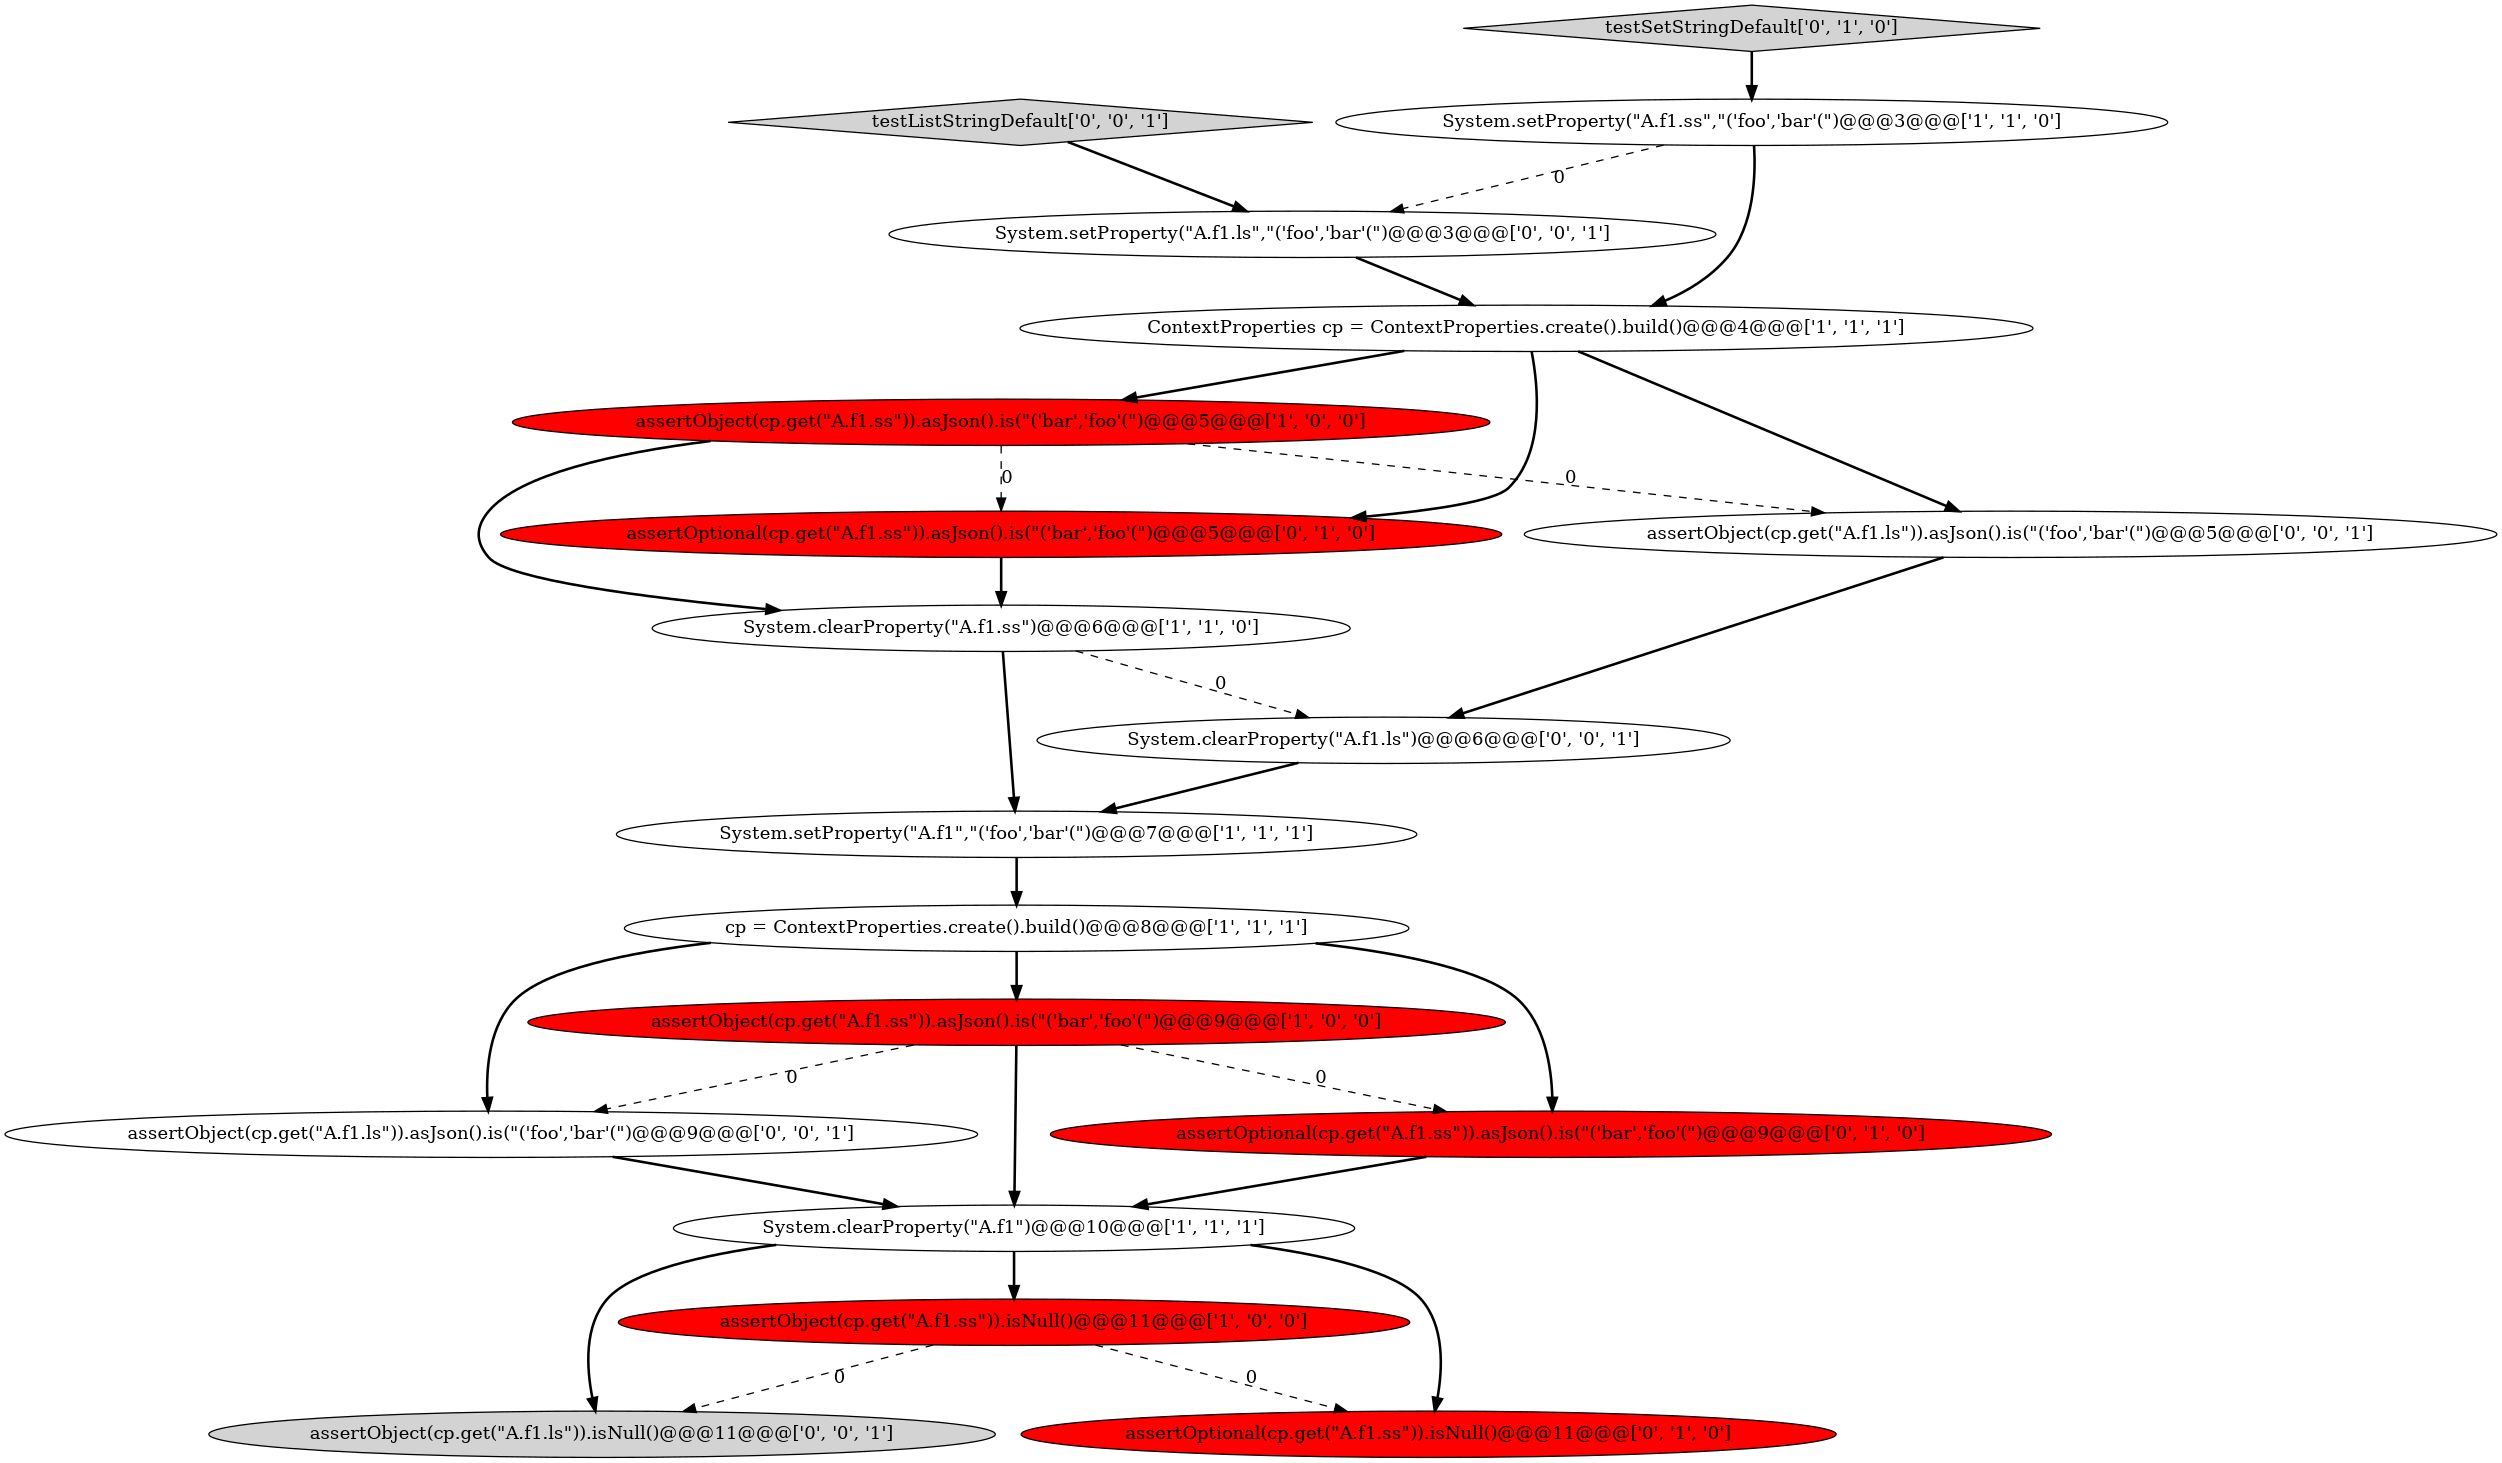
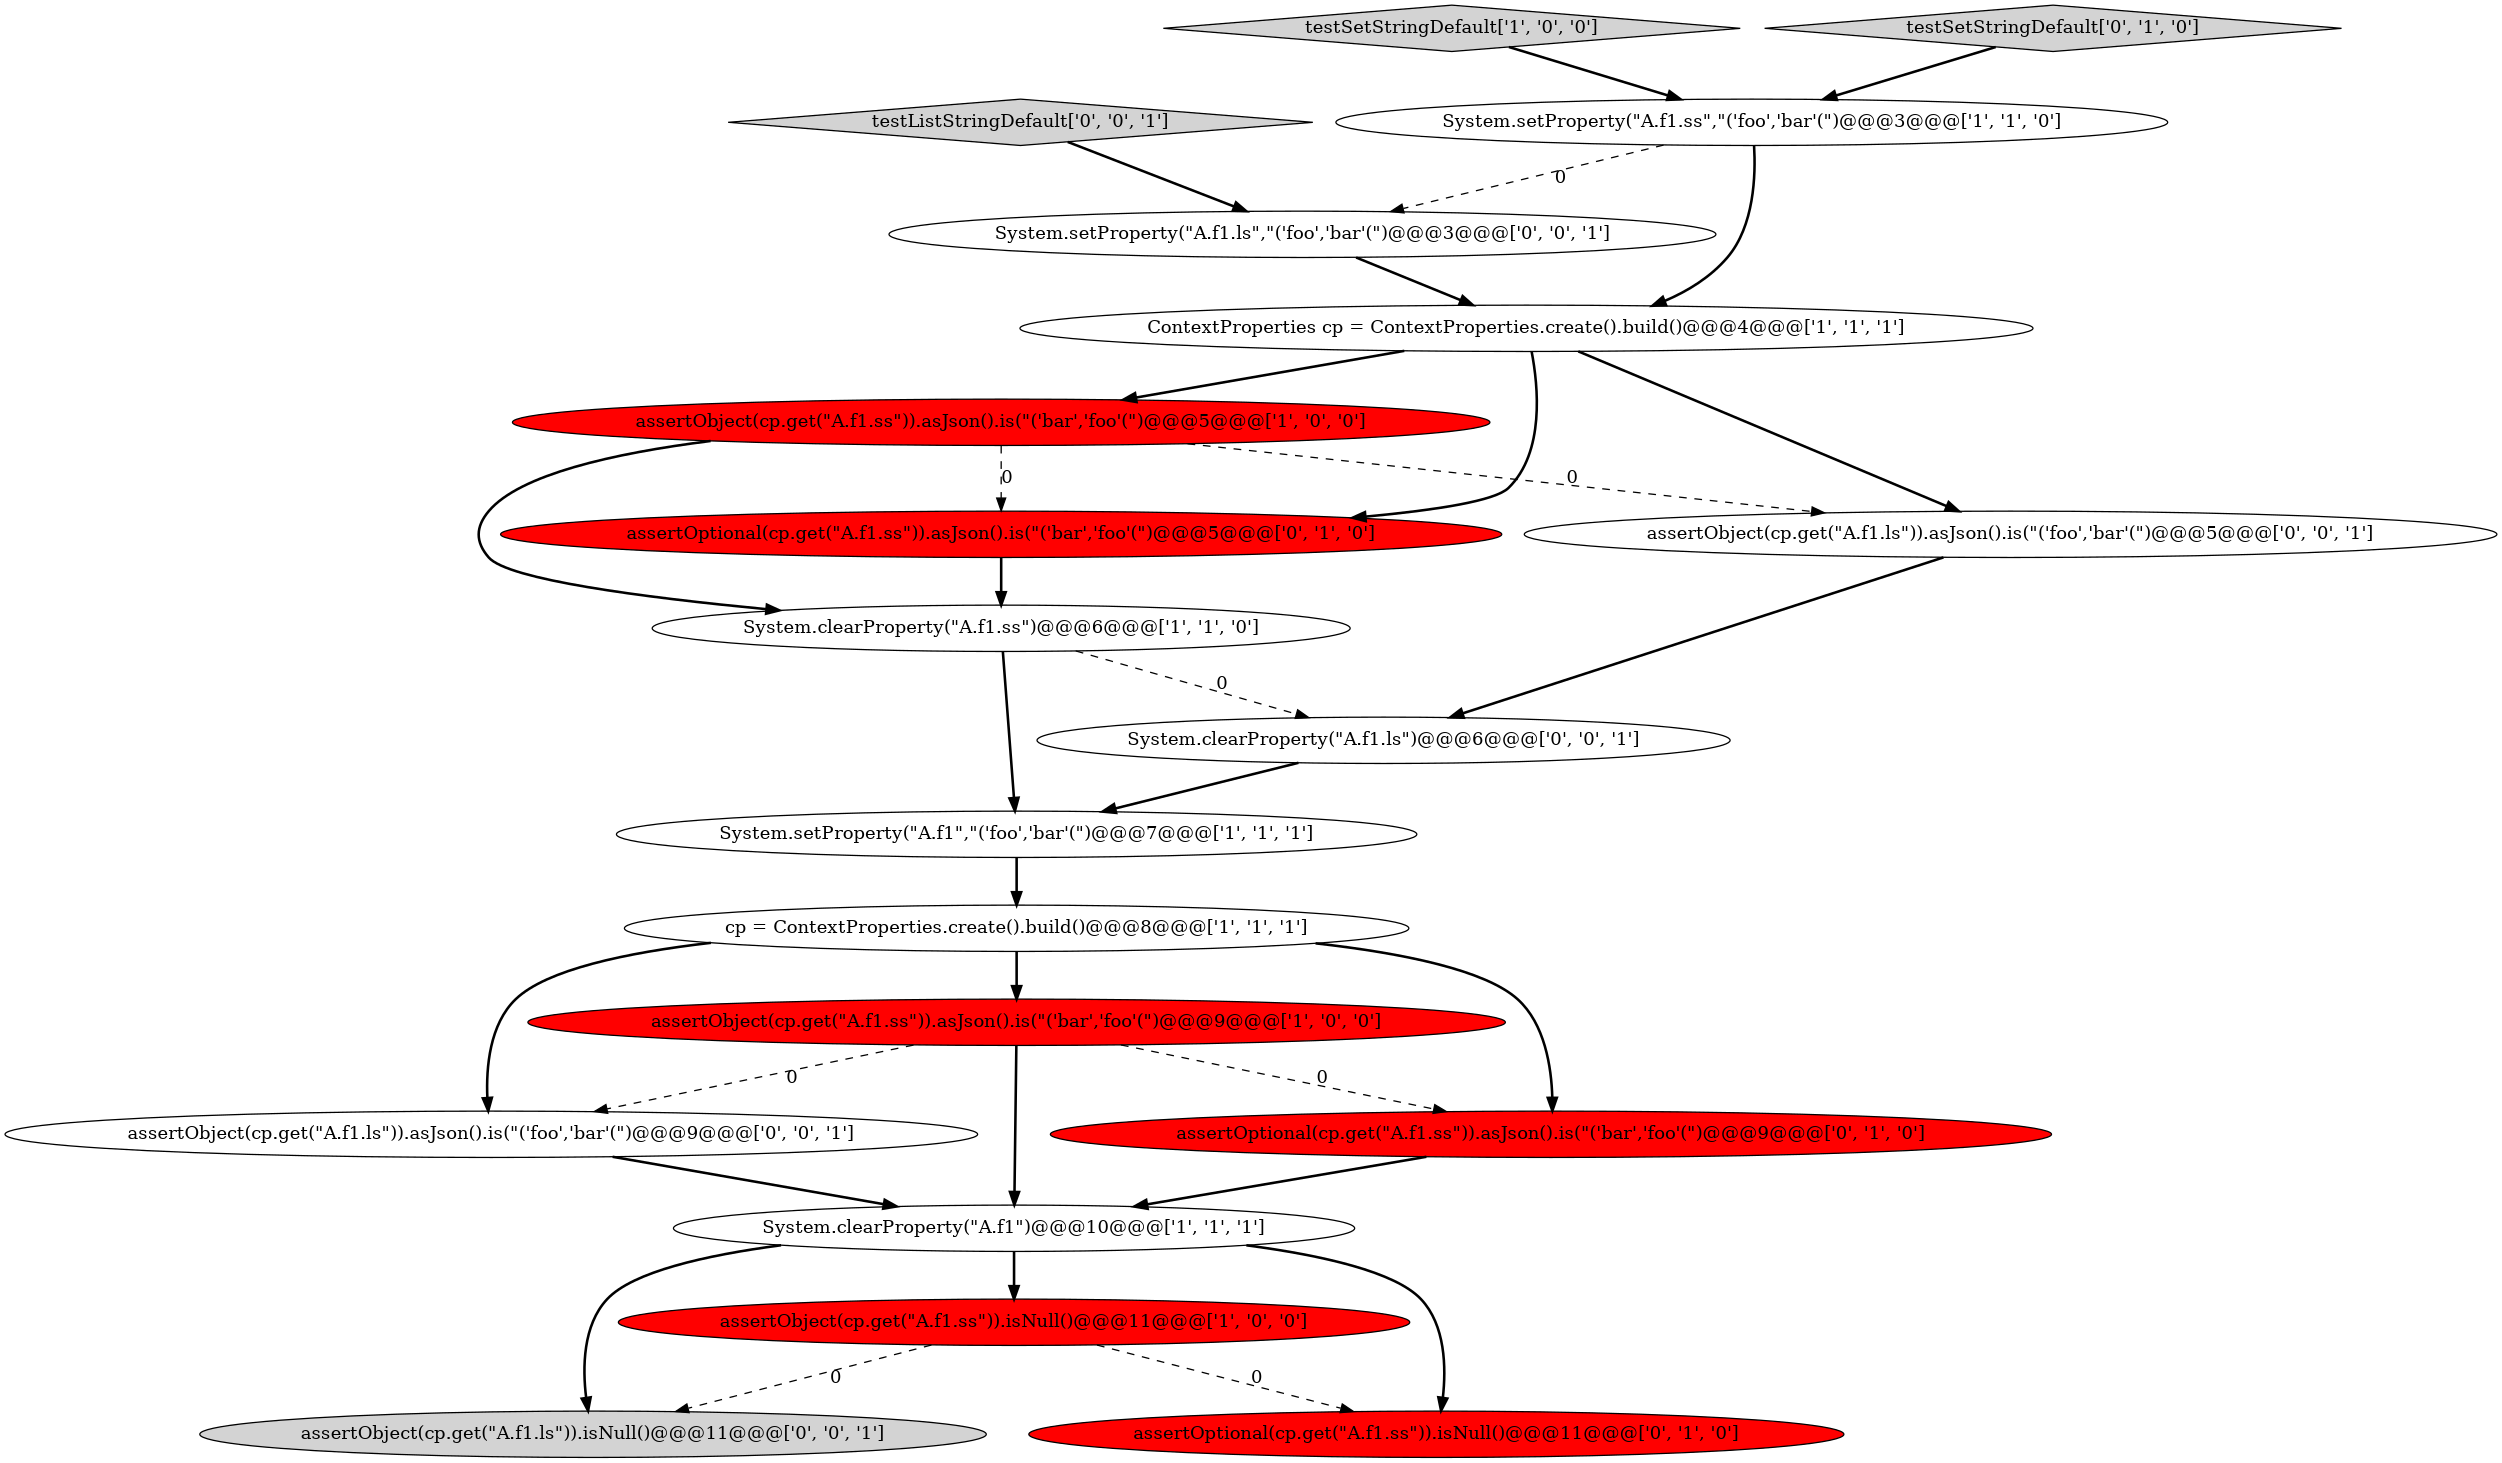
node "testSetStringDefault['1', '0', '0']": added
